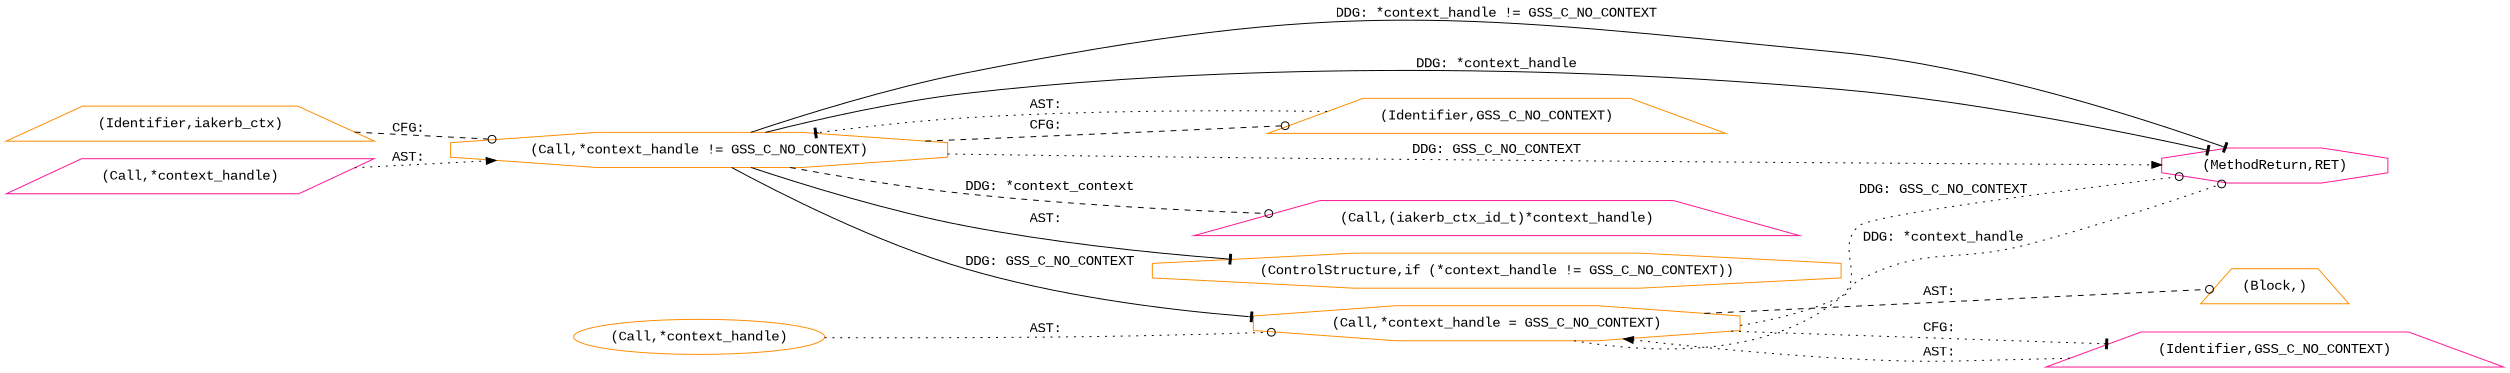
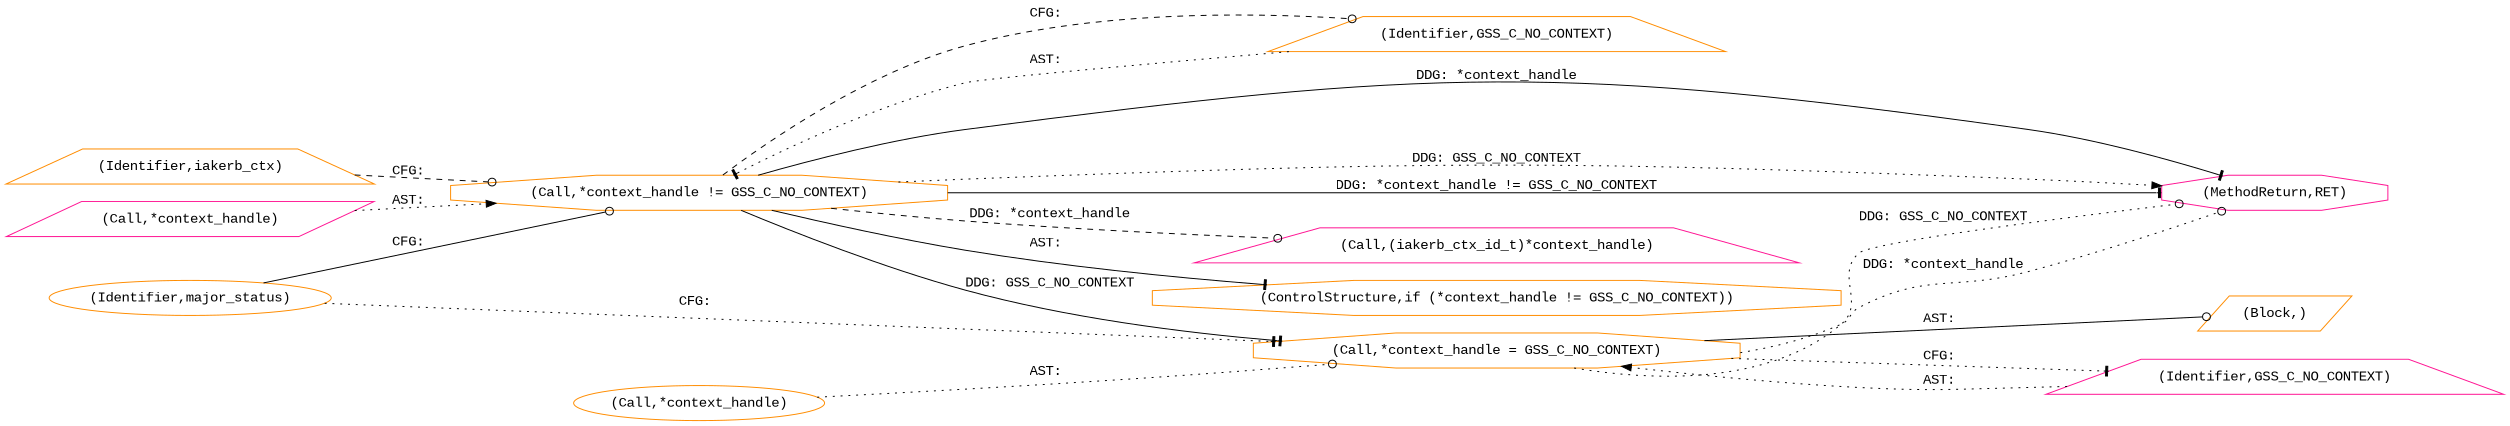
edge "(Call,*context_handle != GSS_C_NO_CONTEXT)" -> "(Call,(iakerb_ctx_id_t)*context_handle)": label "DDG: *context_context" -> "DDG: *context_handle"
node "(Block,)": shape trapezium -> parallelogram
node "(Identifier,major_status)": added
edge "(Call,*context_handle = GSS_C_NO_CONTEXT)" -> "(Block,)": style dashed -> solid
